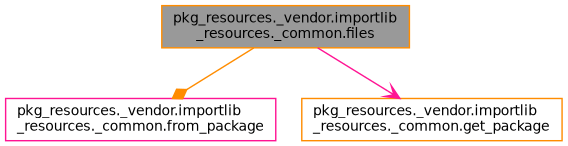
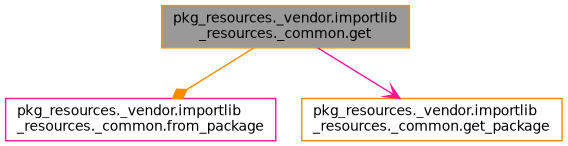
node "pkg_resources._vendor.importlib _resources._common.files": label "pkg_resources._vendor.importlib _resources._common.files" -> "pkg_resources._vendor.importlib _resources._common.get"
